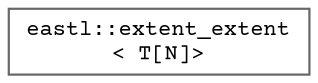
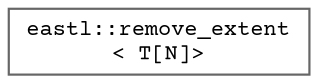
node "eastl::extent_extent < T[N]>": label "eastl::extent_extent < T[N]>" -> "eastl::remove_extent < T[N]>"
